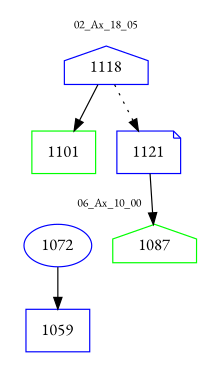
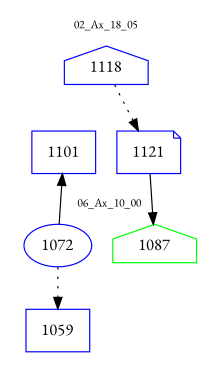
edge "1118" -> "1101": now "1072" -> "1101"
node "1101": color green -> blue
edge "1072" -> "1059": style solid -> dotted
